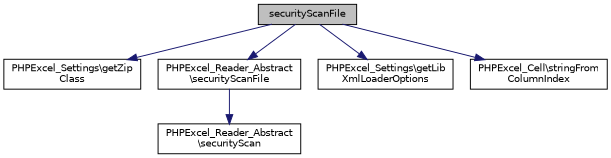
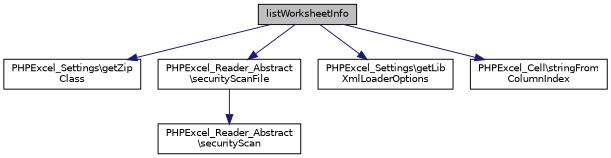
node "securityScanFile": label "securityScanFile" -> "listWorksheetInfo"
